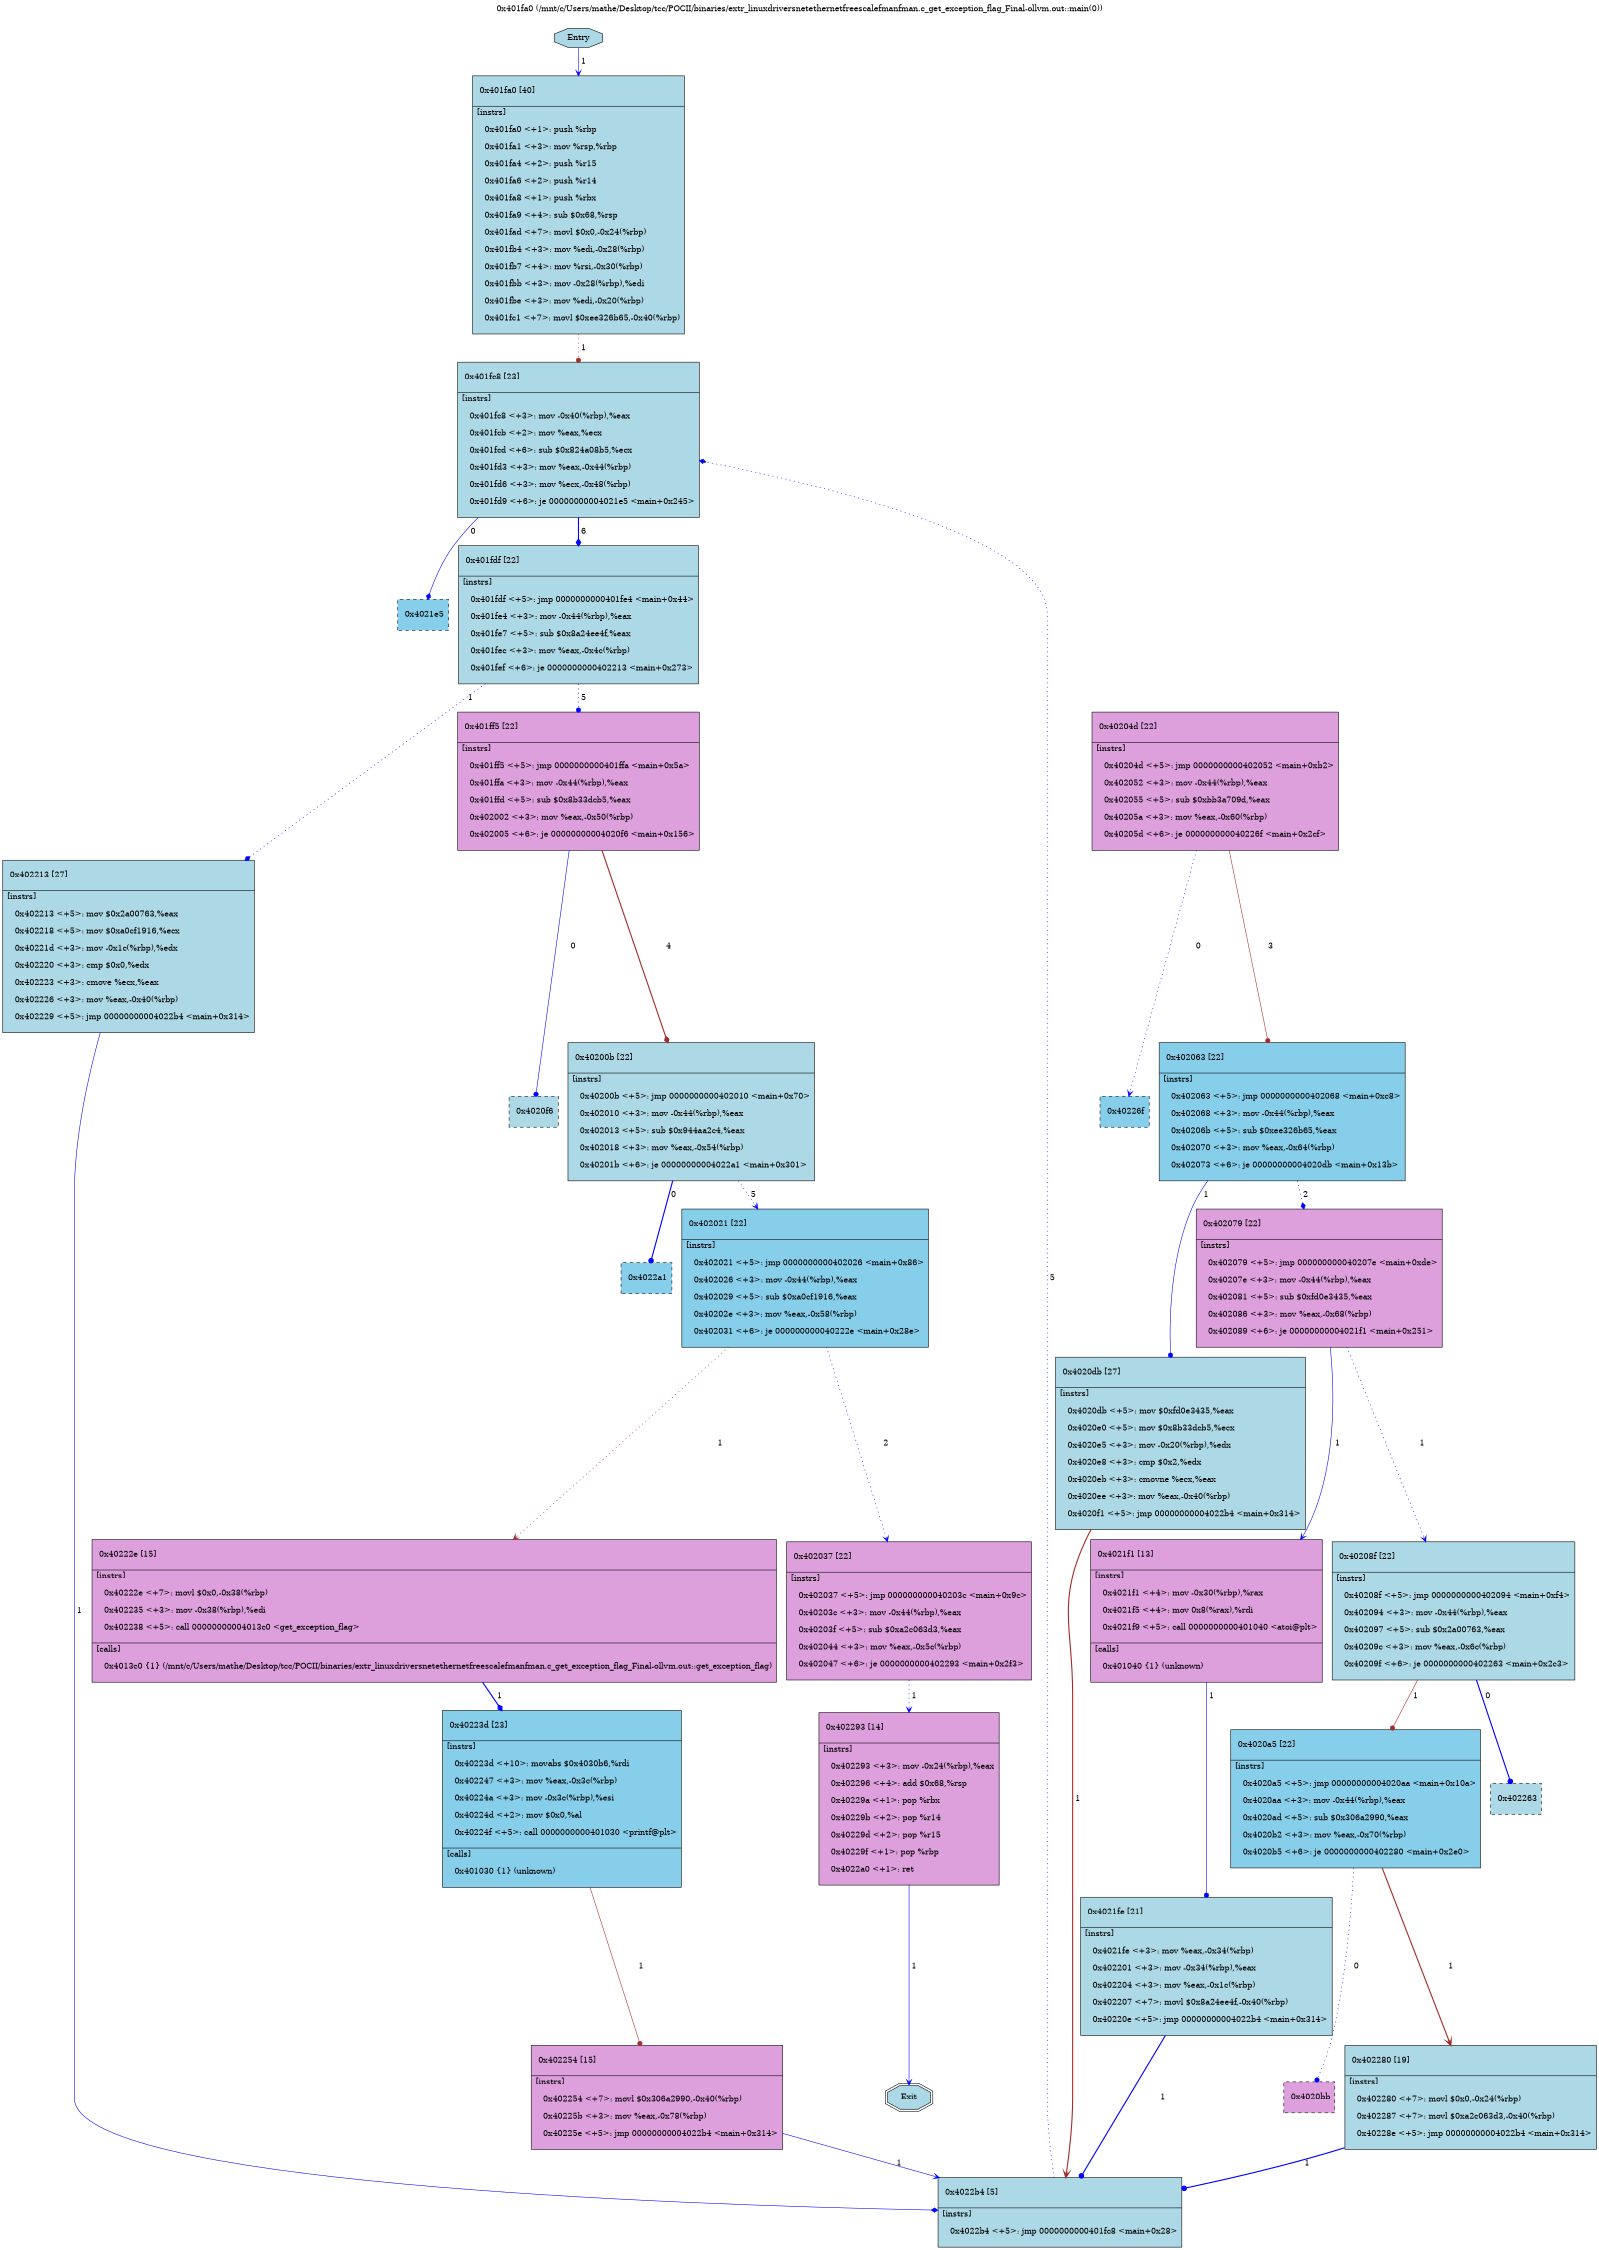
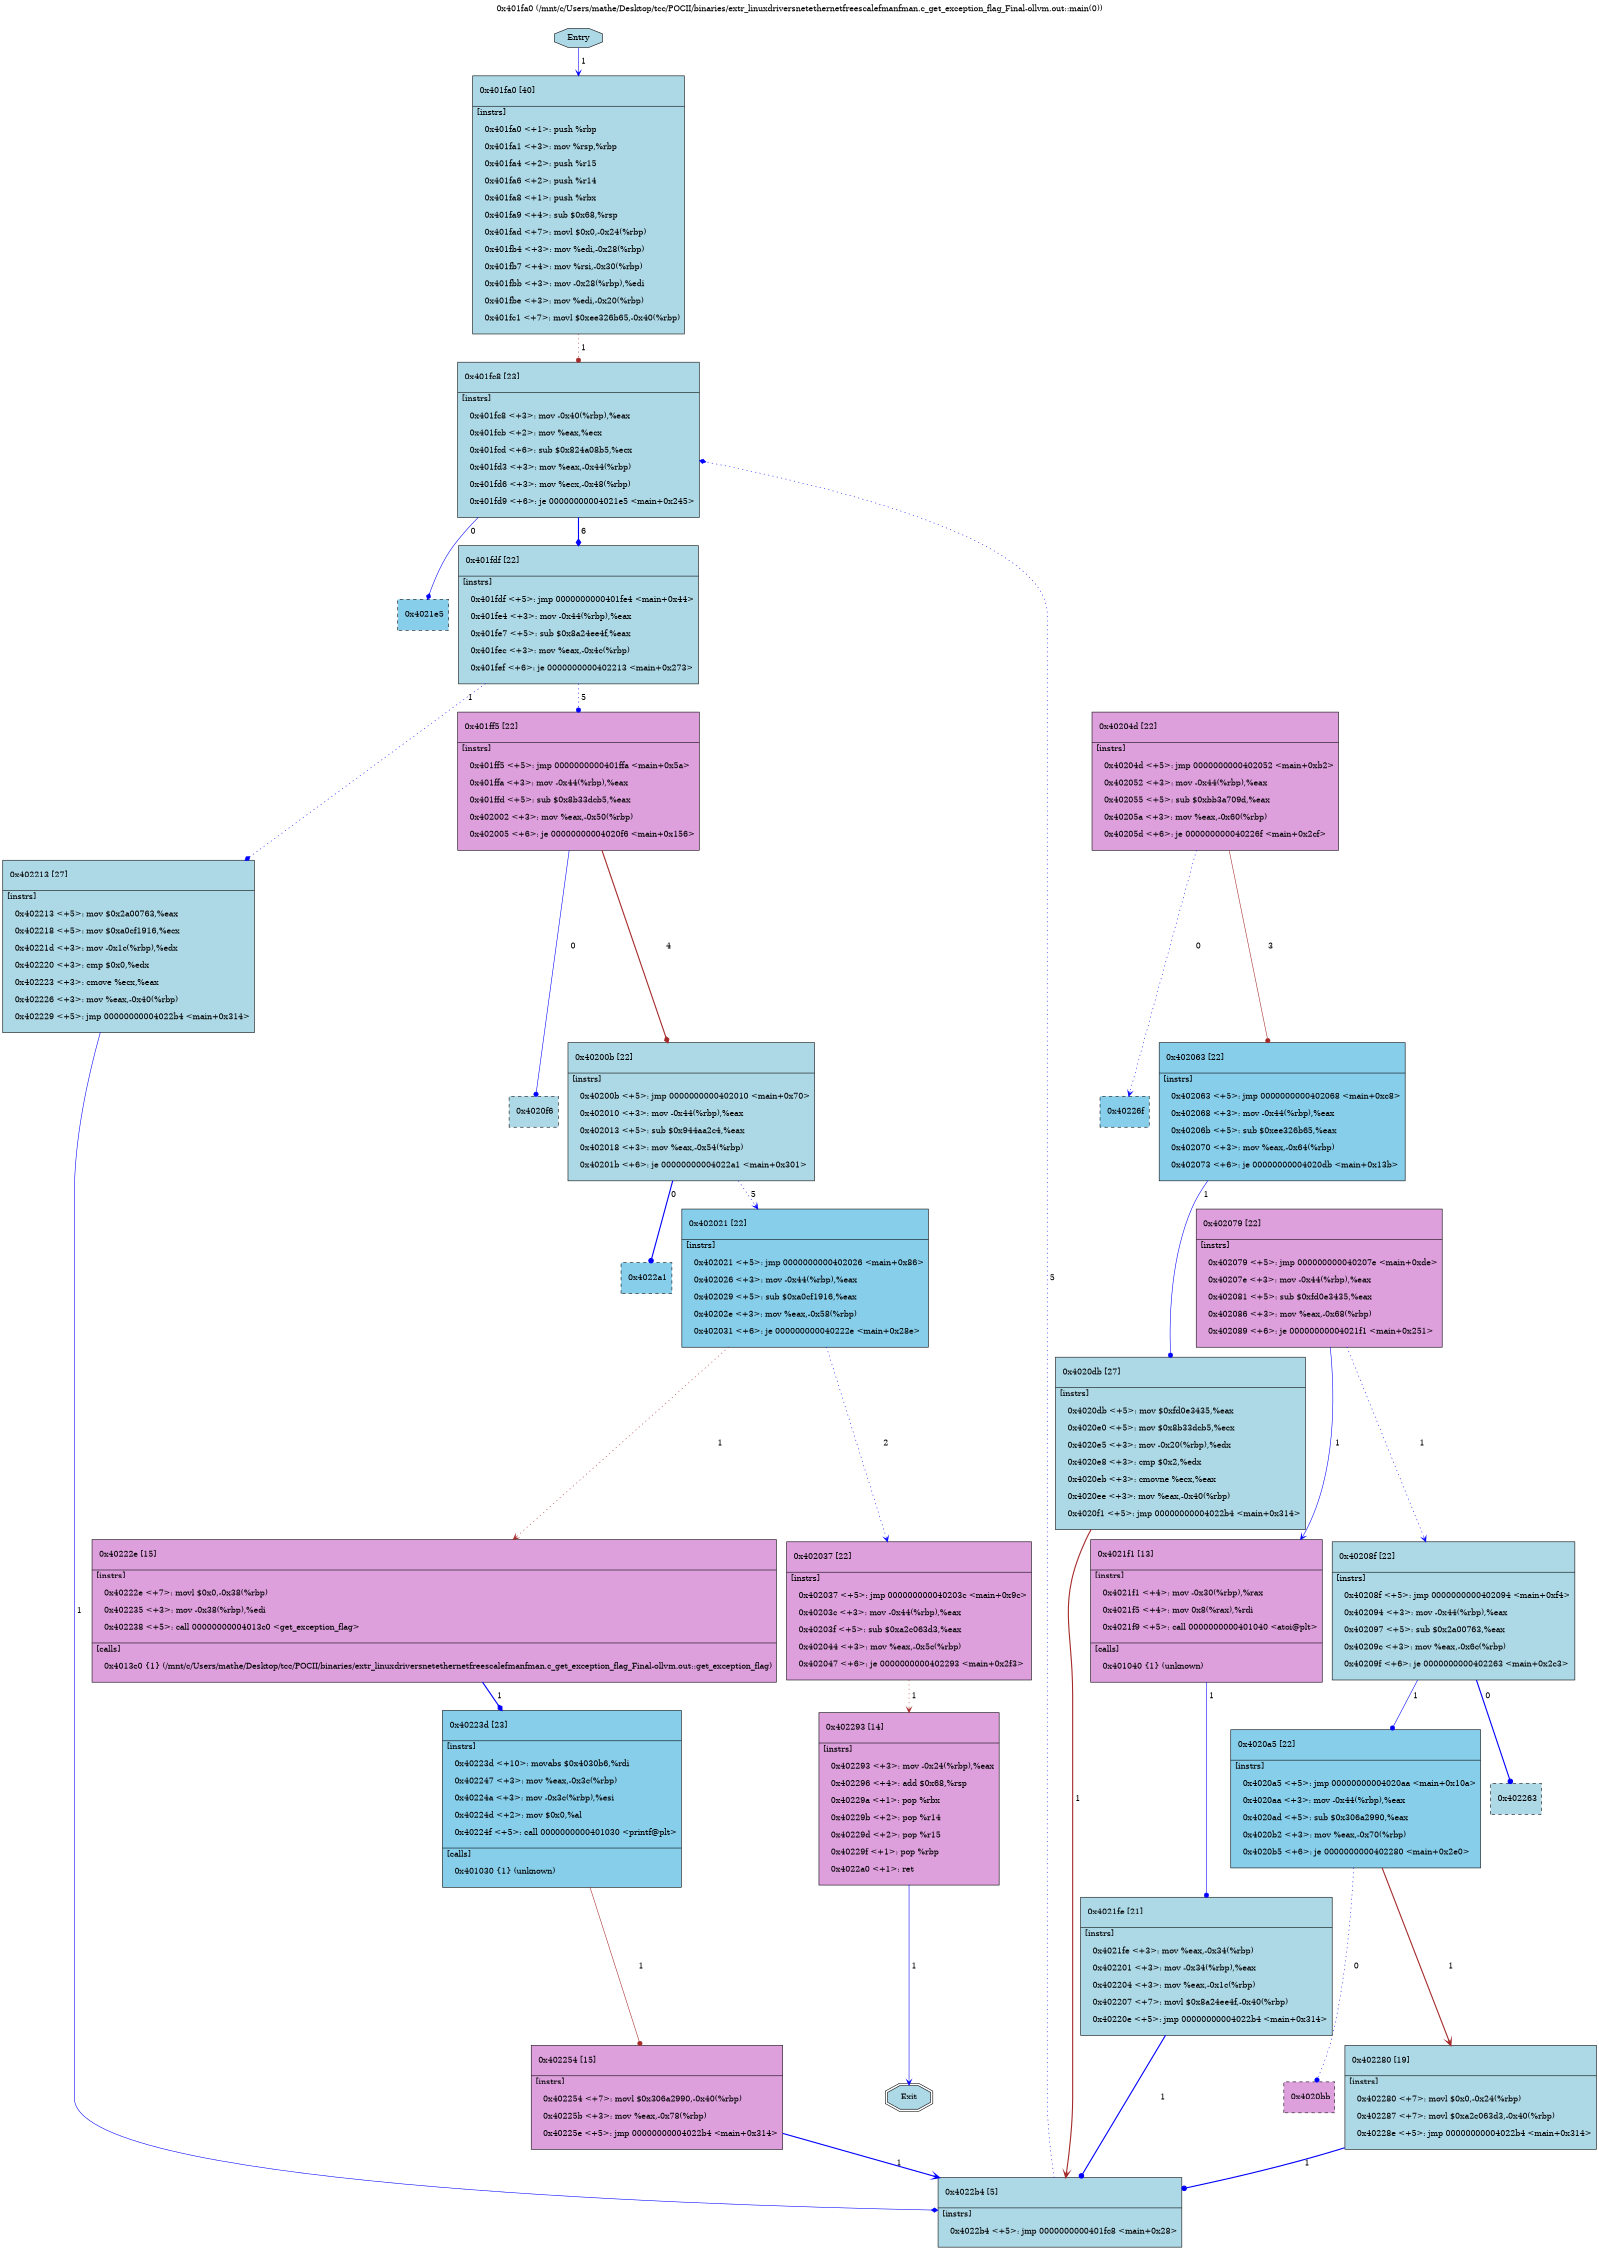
edge "0x402063 [22]" -> "0x402079 [22]": removed, label "2"
edge "0x402037 [22]" -> "0x402293 [14]": color blue -> brown
edge "0x40208f [22]" -> "0x4020a5 [22]": color brown -> blue
edge "0x402254 [15]" -> "0x4022b4 [5]": style solid -> bold
